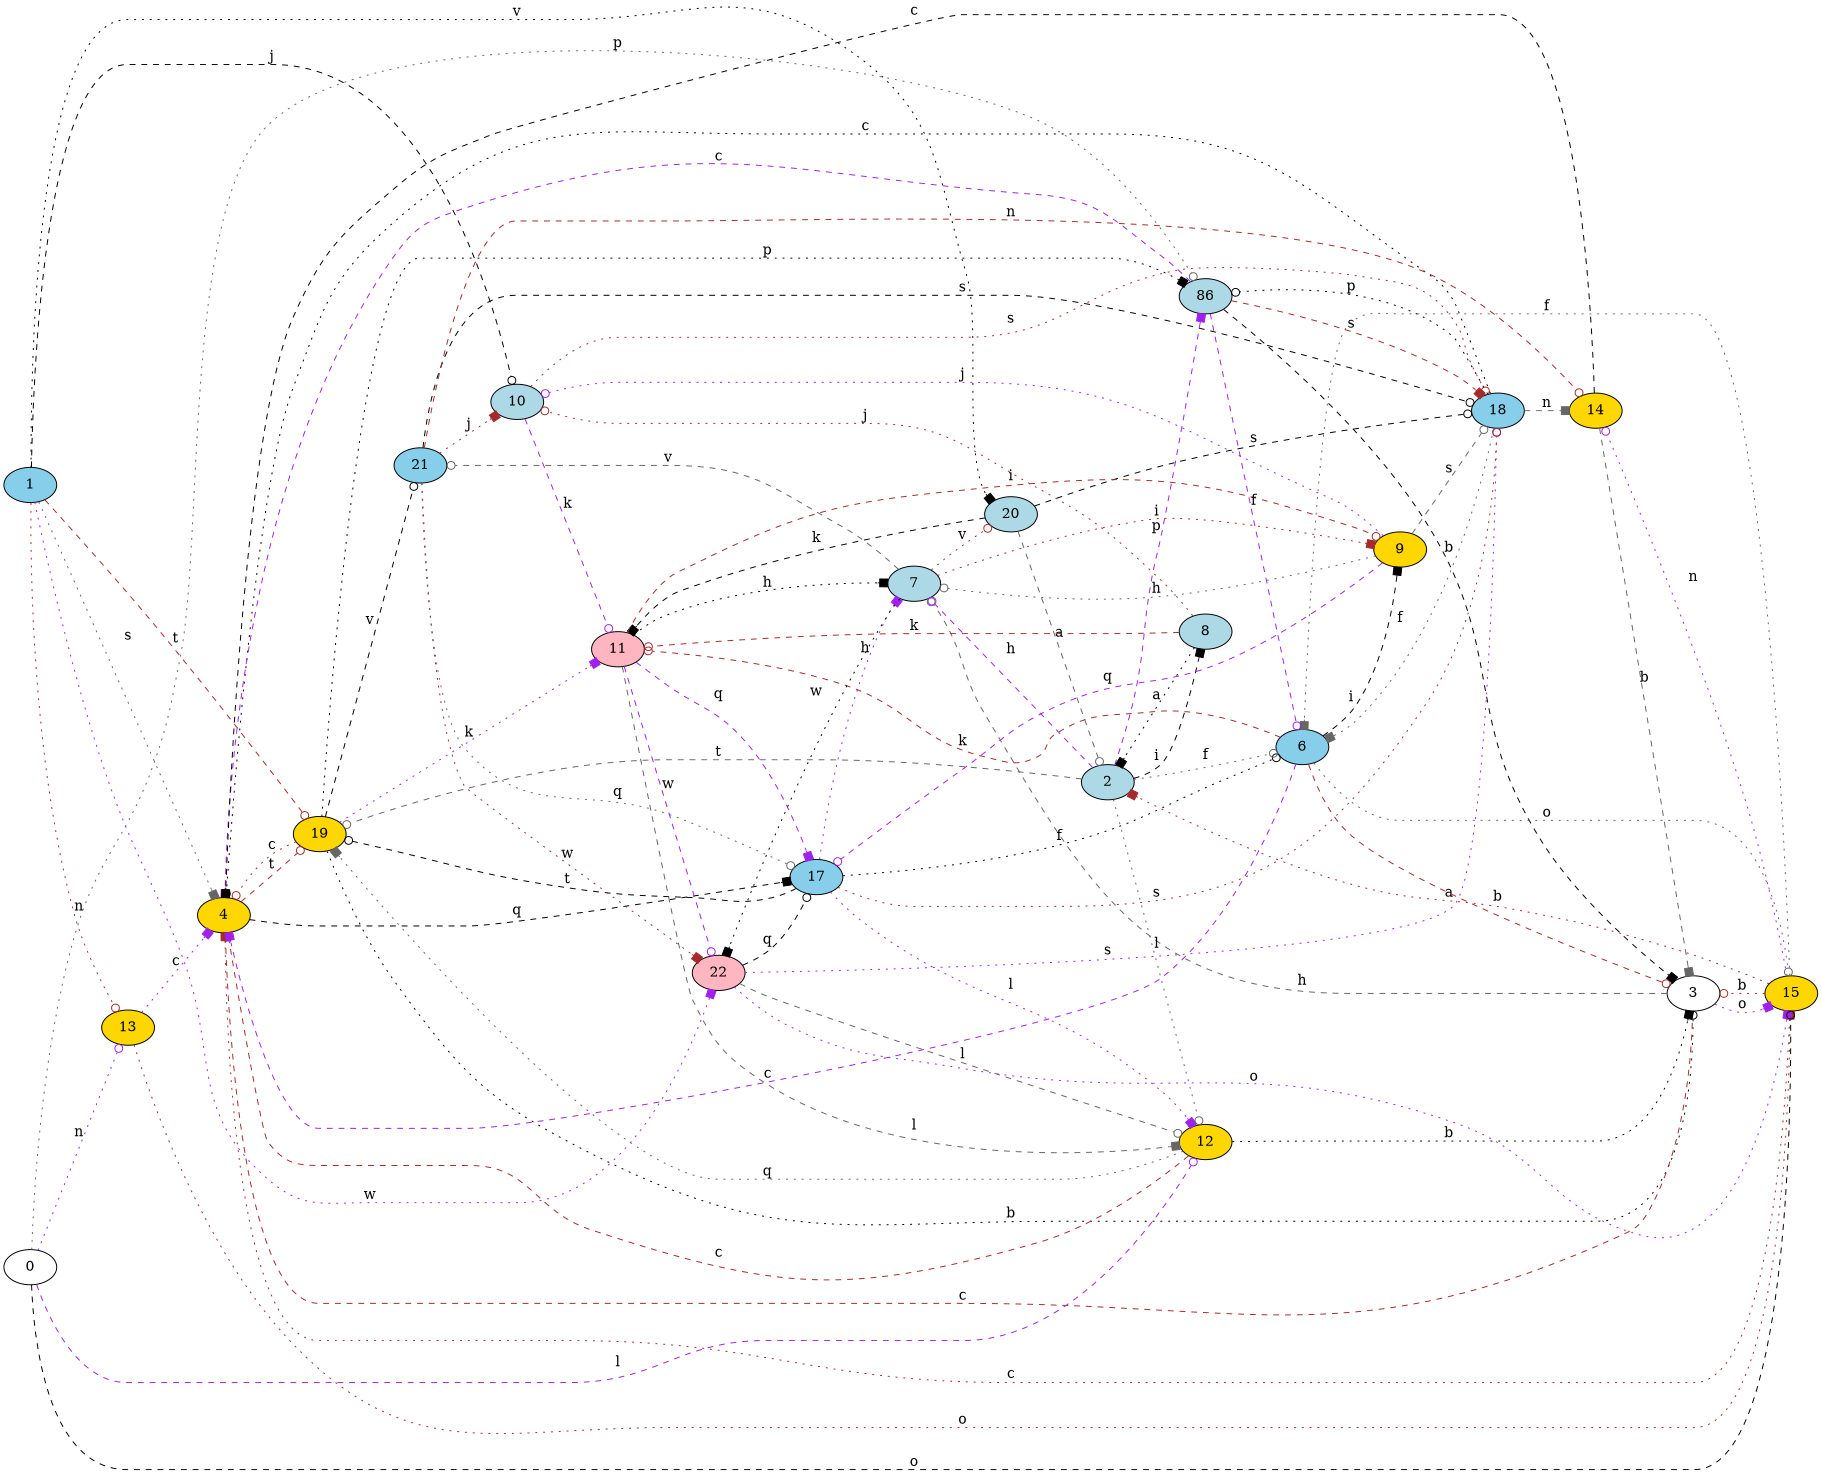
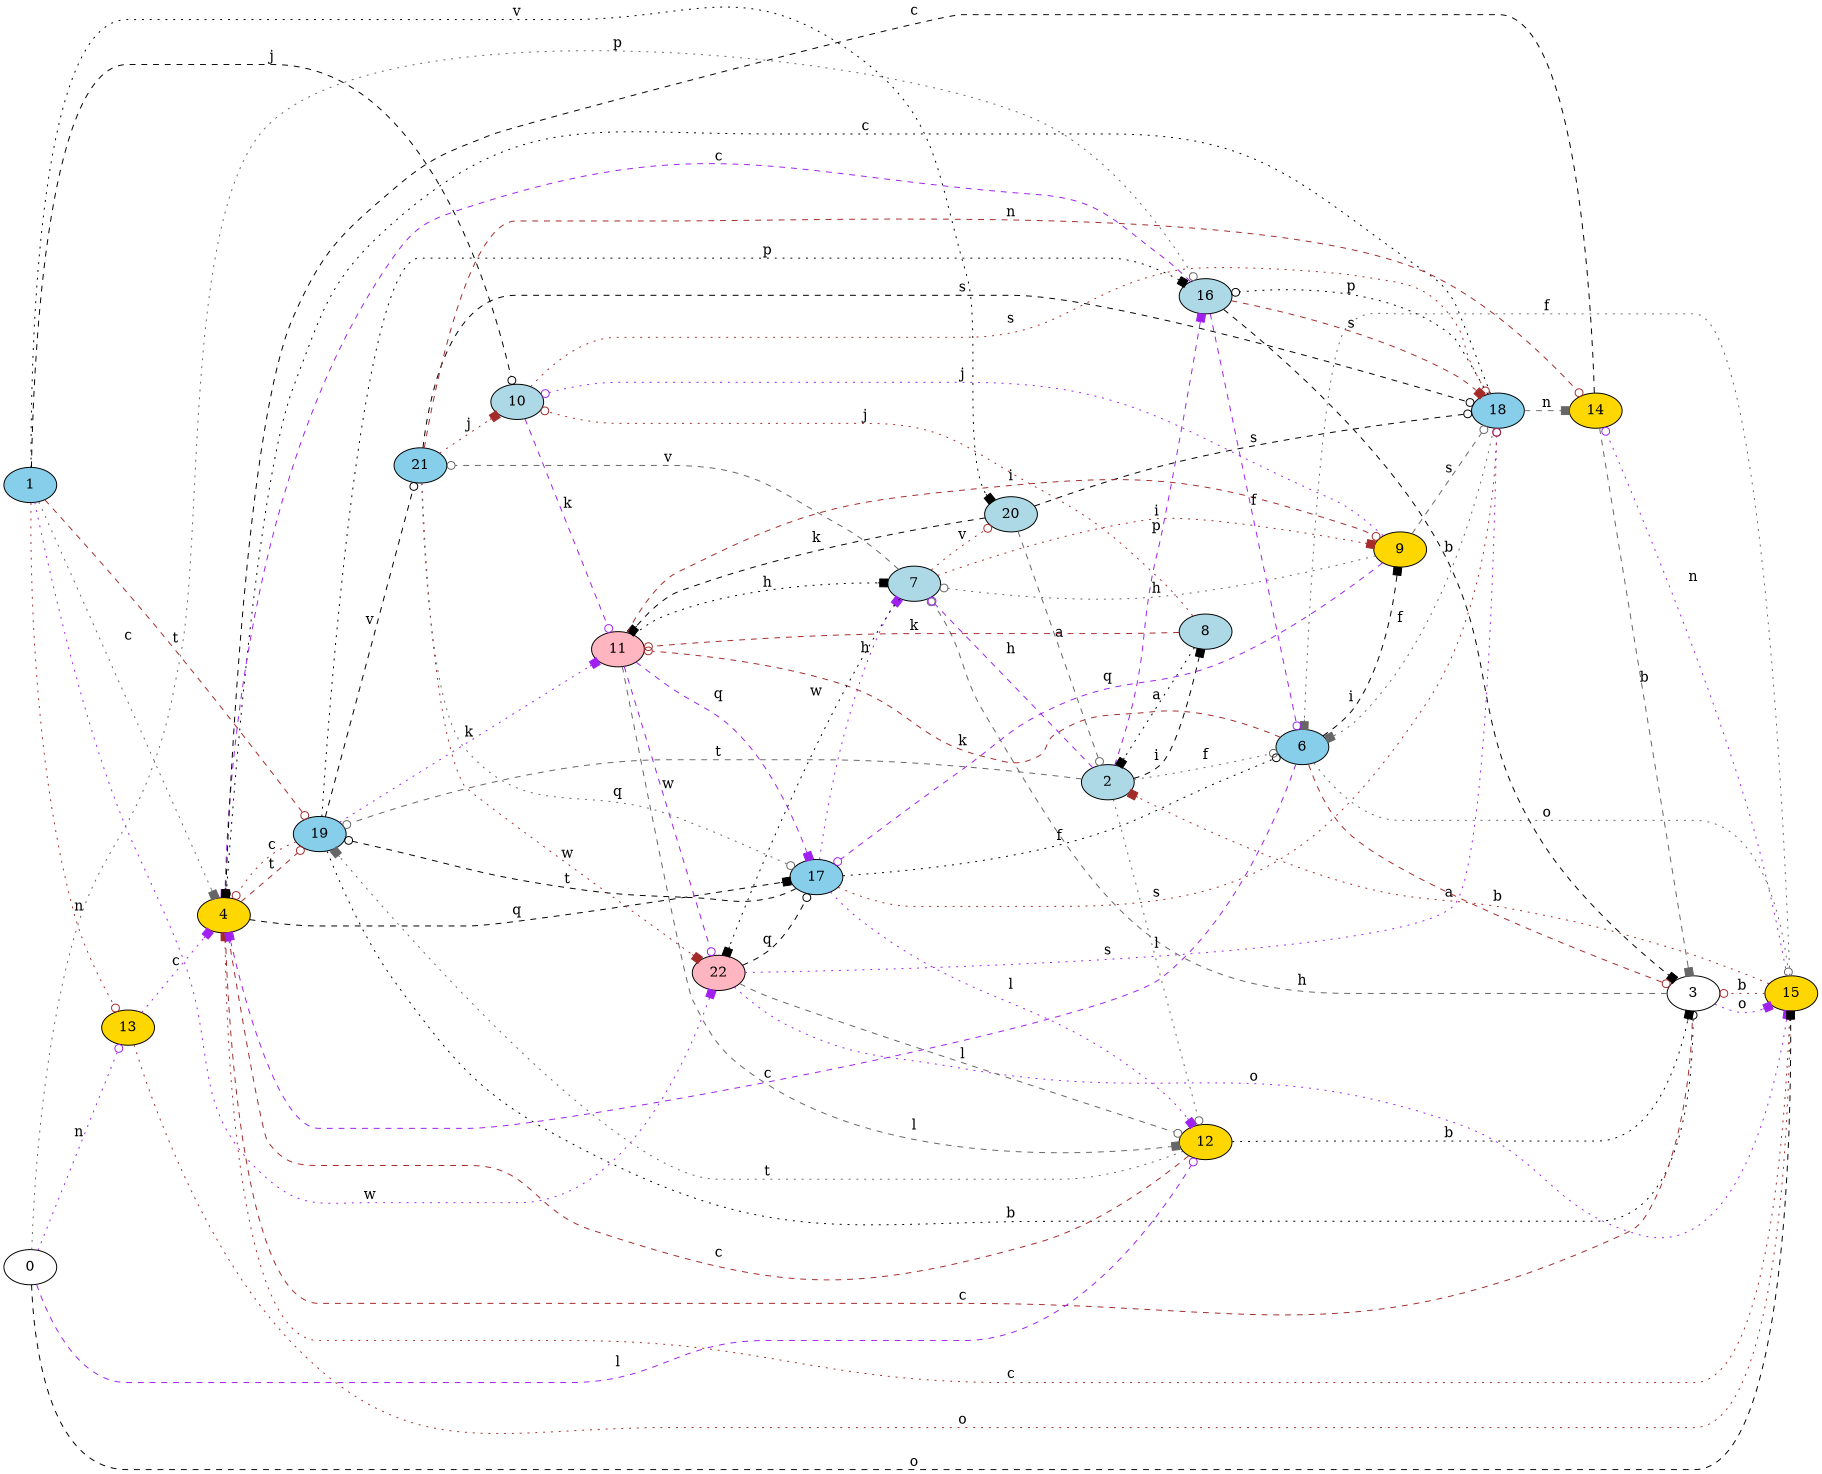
node "86": label "86" -> "16"
edge "1" -> "4": label "s" -> "c"
node "19": fillcolor gold -> skyblue
edge "12" -> "19": label "q" -> "t"
edge "0" -> "15": arrowhead odot -> box
